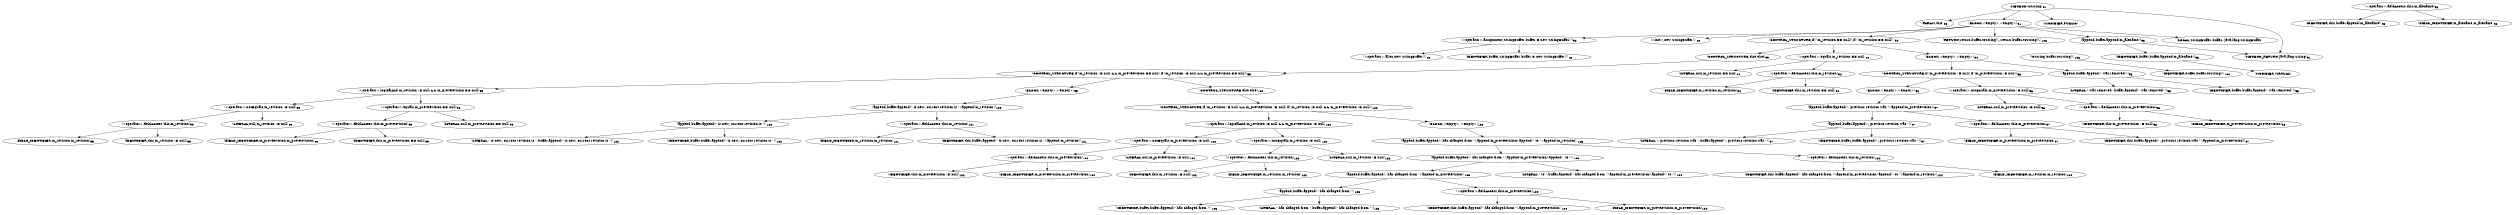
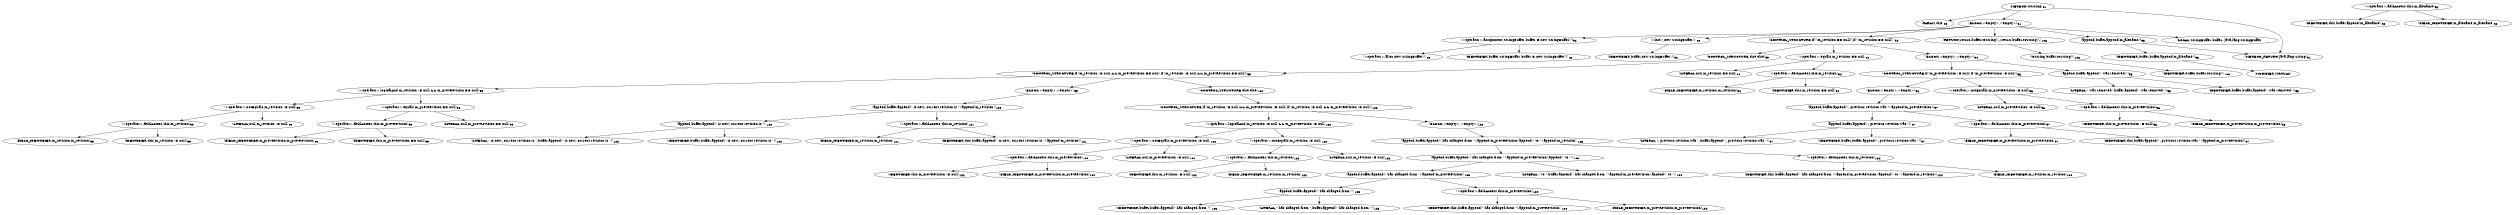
node "(MODIFIER,PUBLIC)": removed
edge "(RETURN,return buffer.toString();,return buffer.toString();)" -> "(toString,buffer.toString())": added
node "(IDENTIFIER,buffer,new StringBuffer())": added
